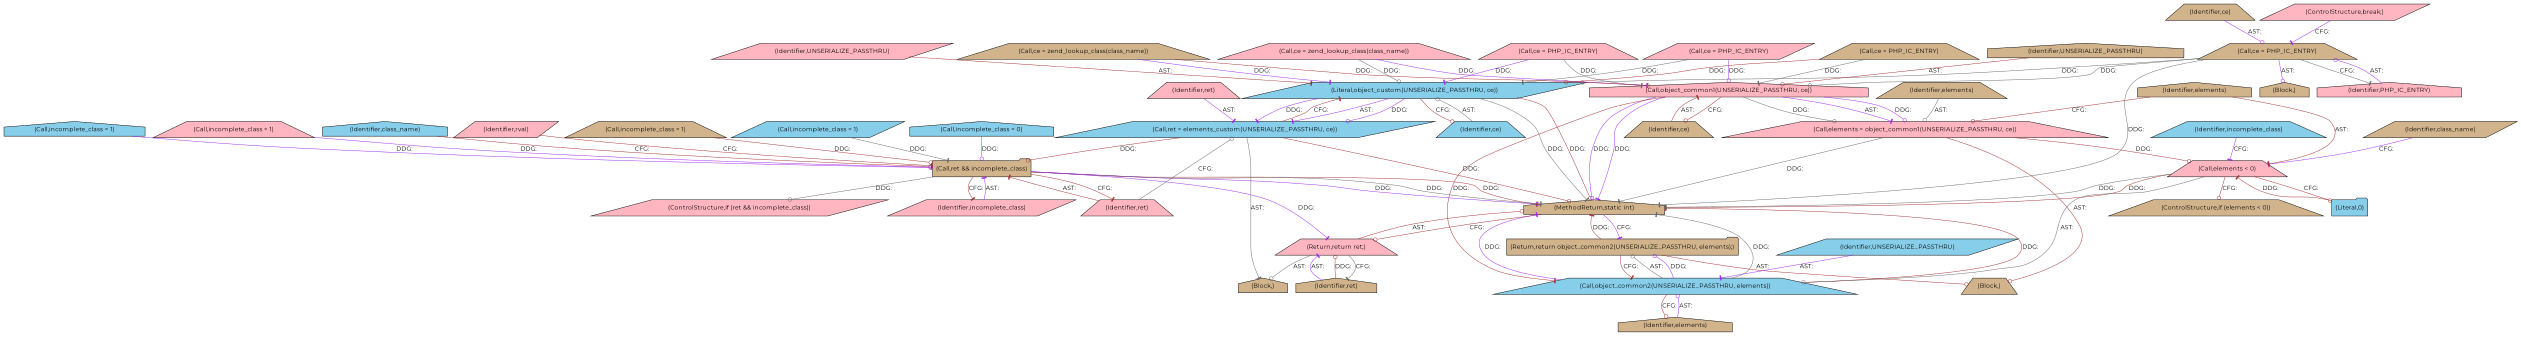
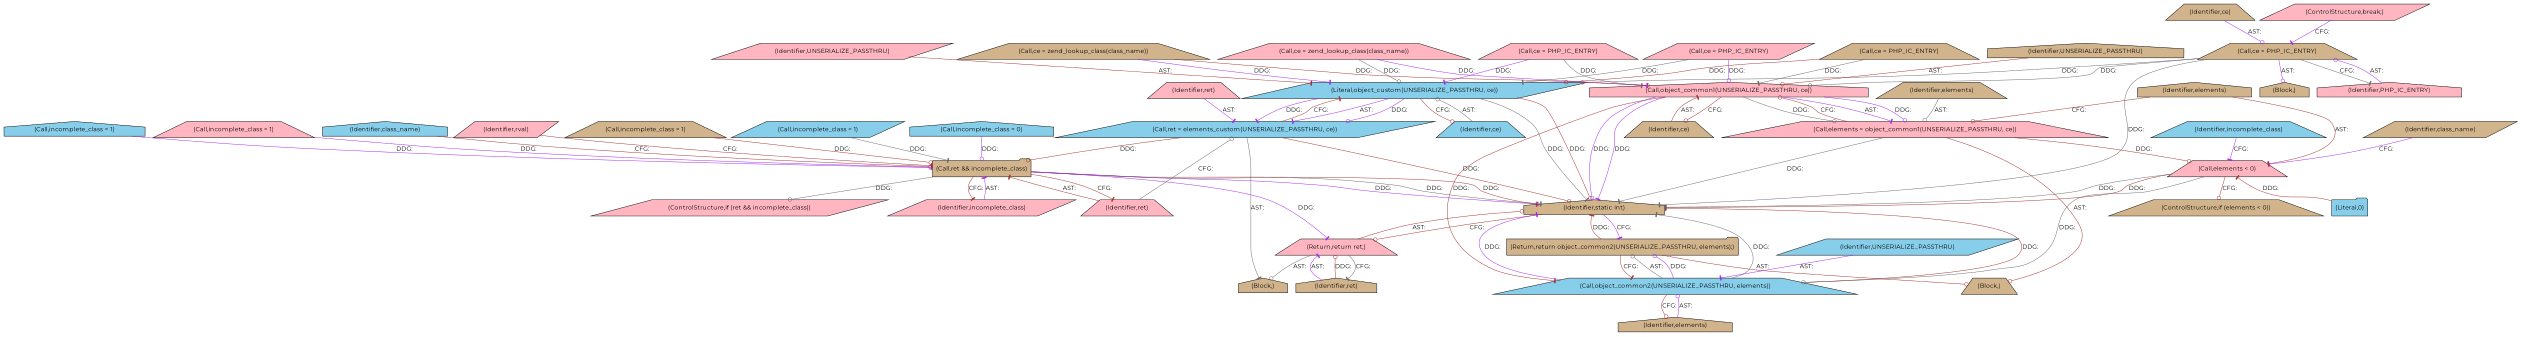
edge "(Call,elements = object_common1(UNSERIALIZE_PASSTHRU, ce))" -> "(Call,object_common1(UNSERIALIZE_PASSTHRU, ce))": added, label "CFG:"
edge "(Call,elements < 0)" -> "(Literal,0)": removed, label "CFG:"
node "(MethodReturn,static int)": label "(MethodReturn,static int)" -> "(Identifier,static int)"
edge "(Call,elements < 0)" -> "(Call,object_common2(UNSERIALIZE_PASSTHRU, elements))": label "AST: " -> "DDG: "
